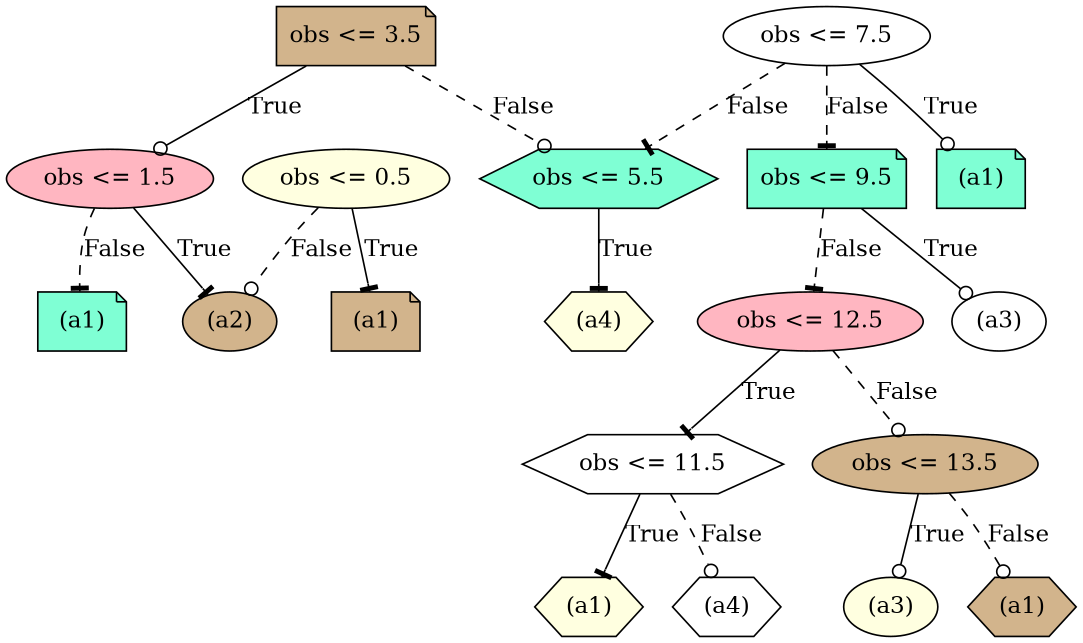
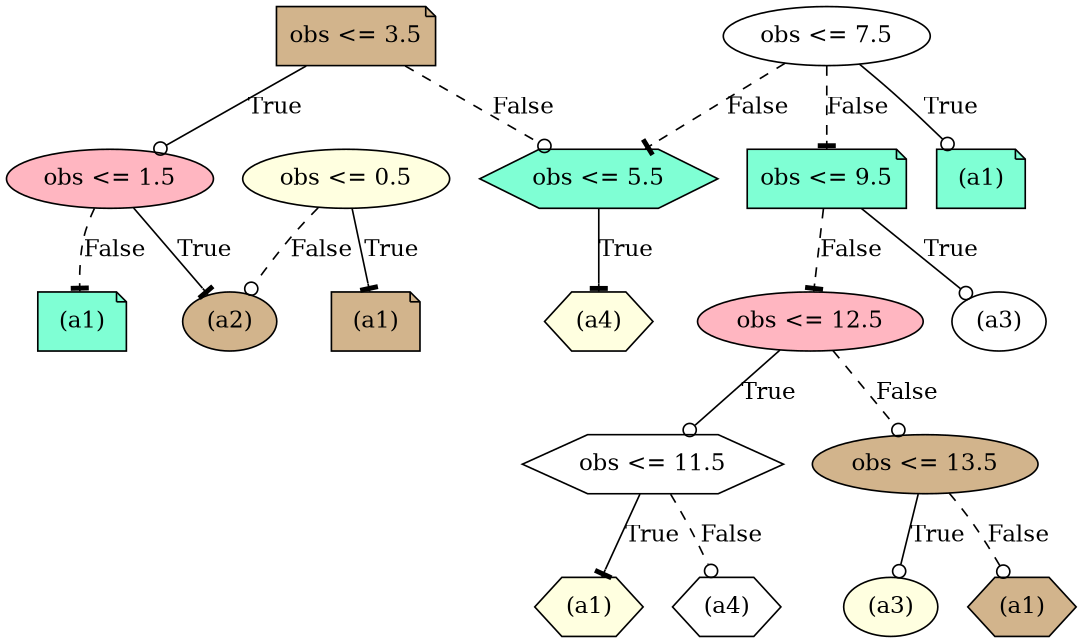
edge "obs <= 12.5" -> "obs <= 11.5": arrowhead tee -> odot
